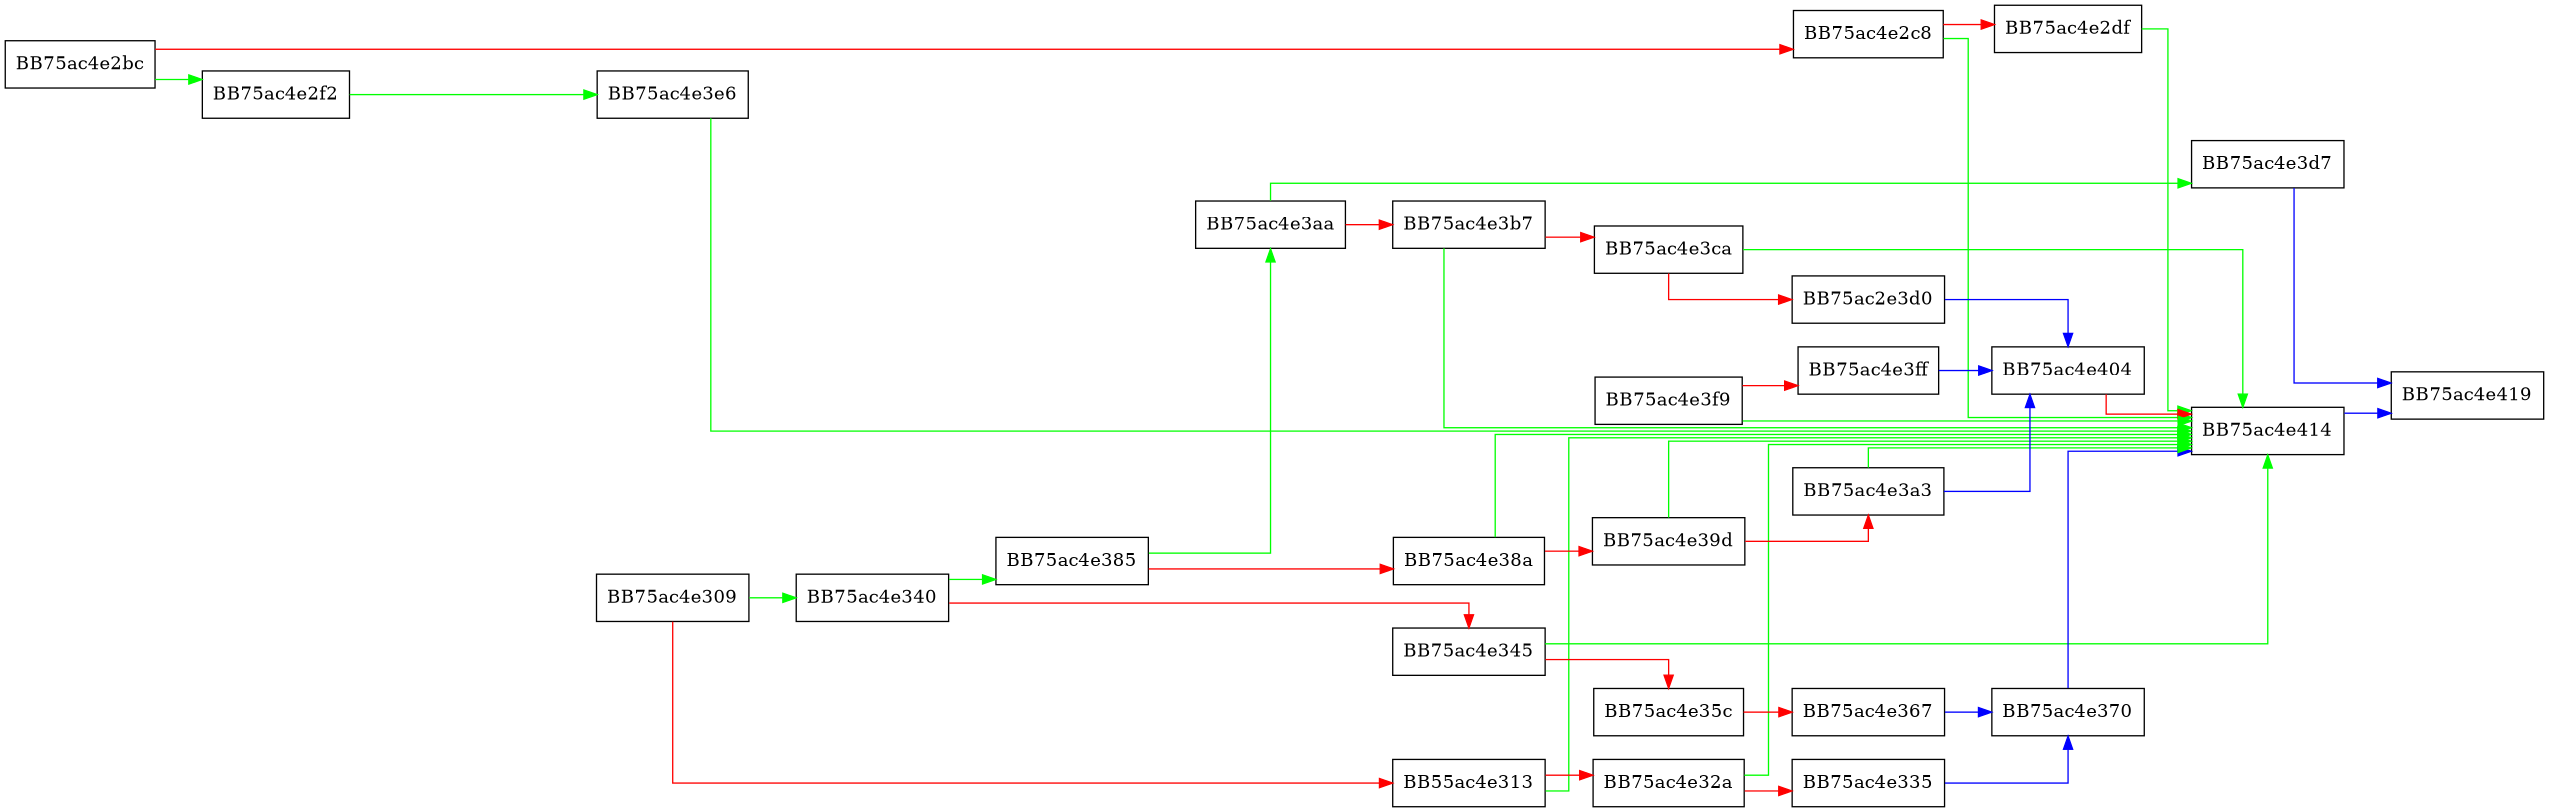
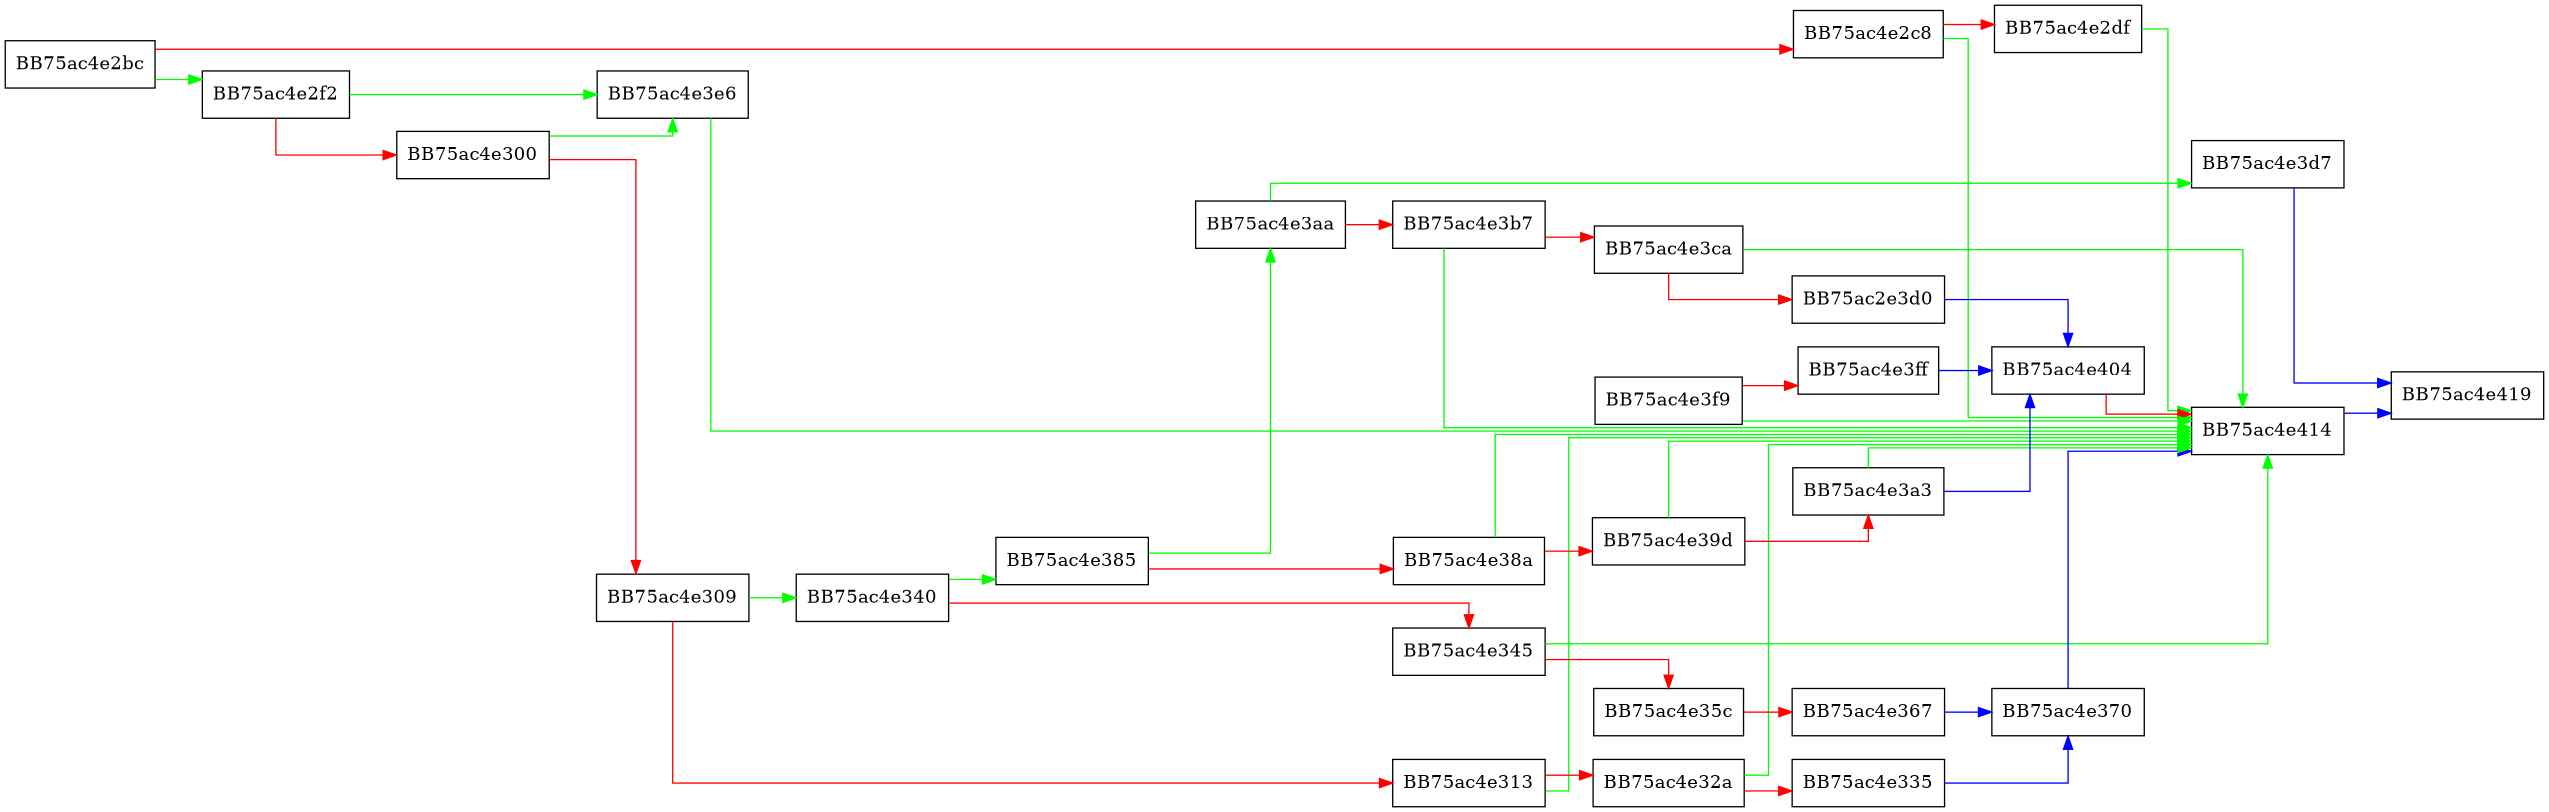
node "BB75ac4e300": added
node "BB55ac4e313": label "BB55ac4e313" -> "BB75ac4e313"
